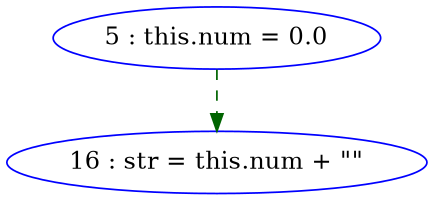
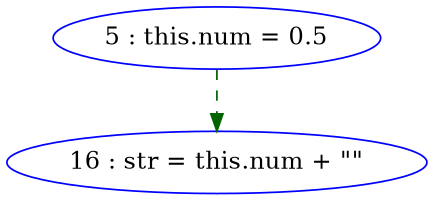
node "5 : this.num = 0.0": label "5 : this.num = 0.0" -> "5 : this.num = 0.5"
